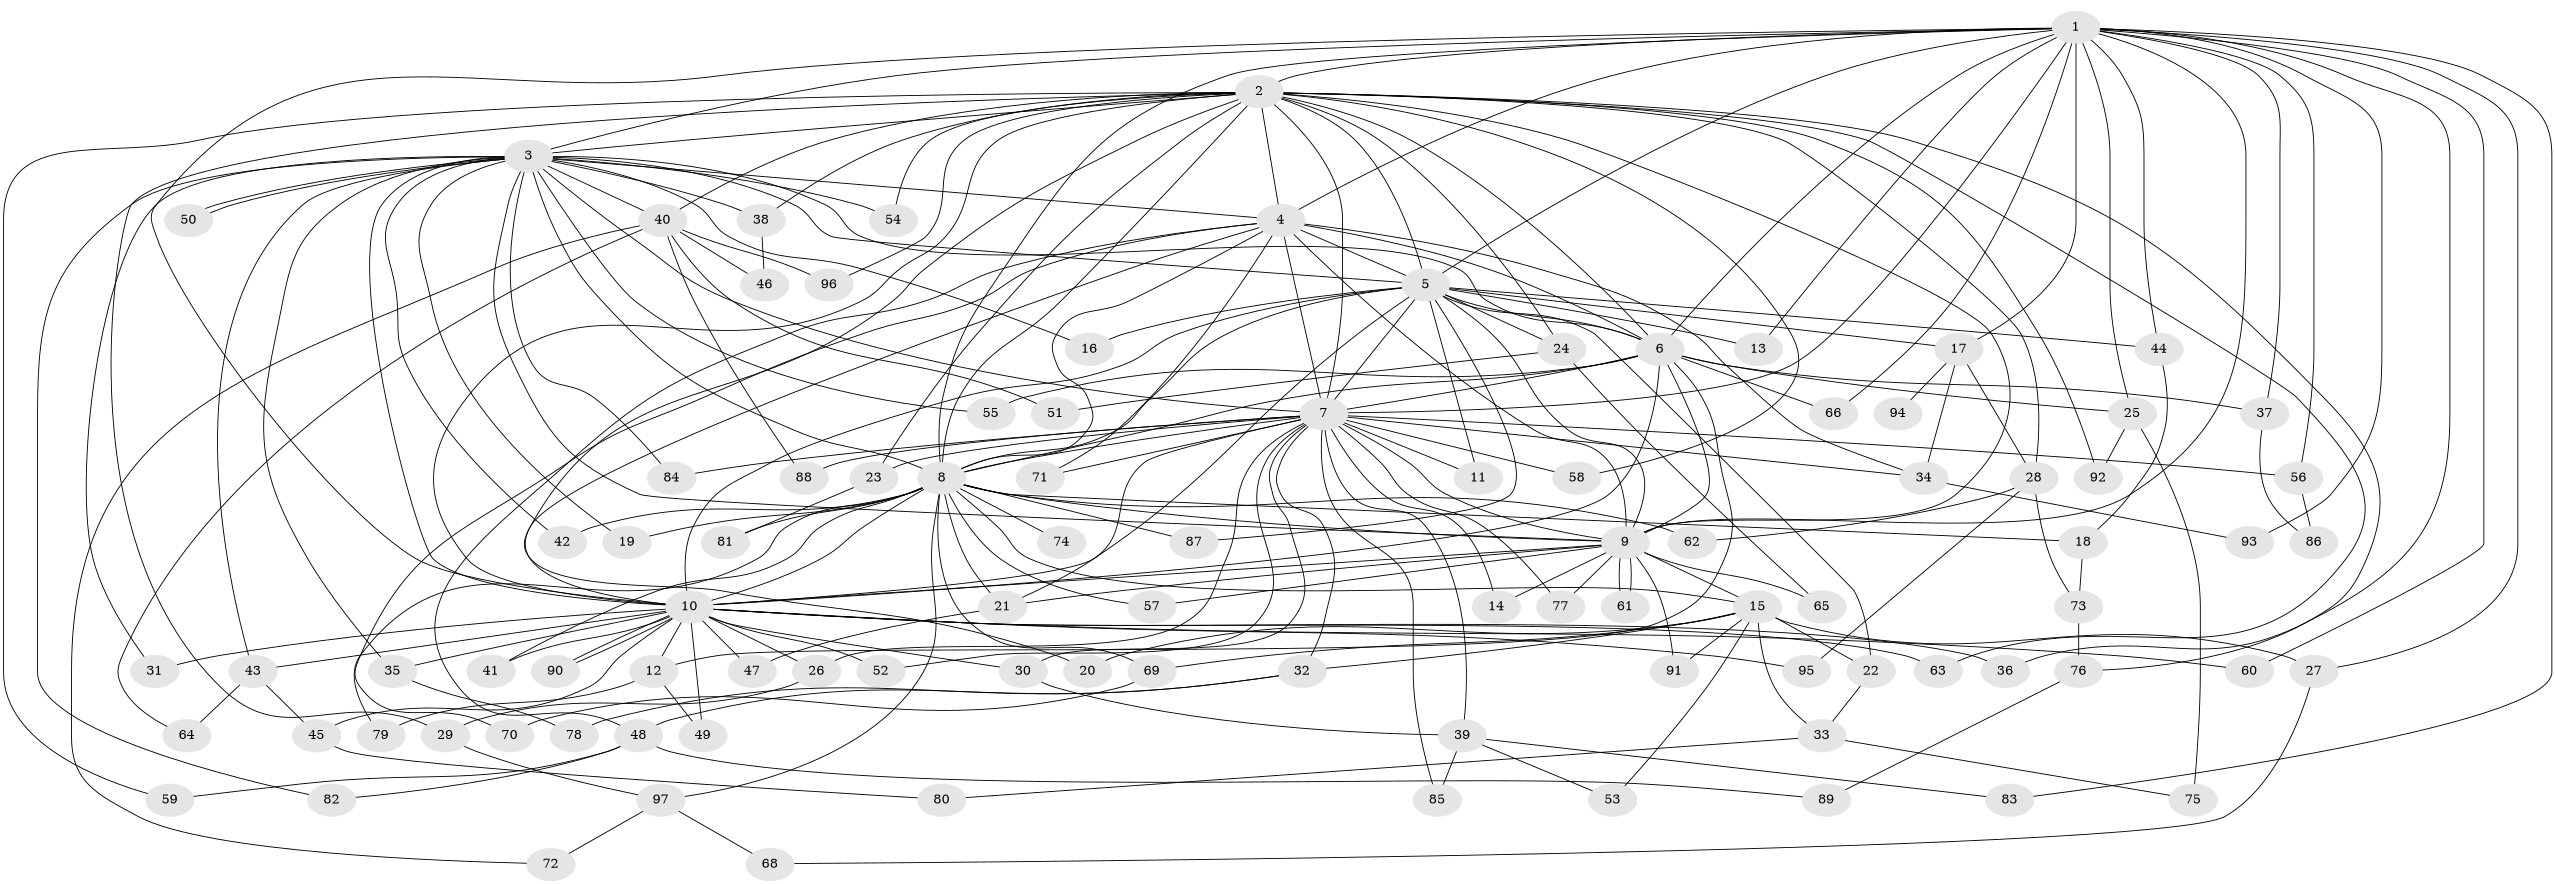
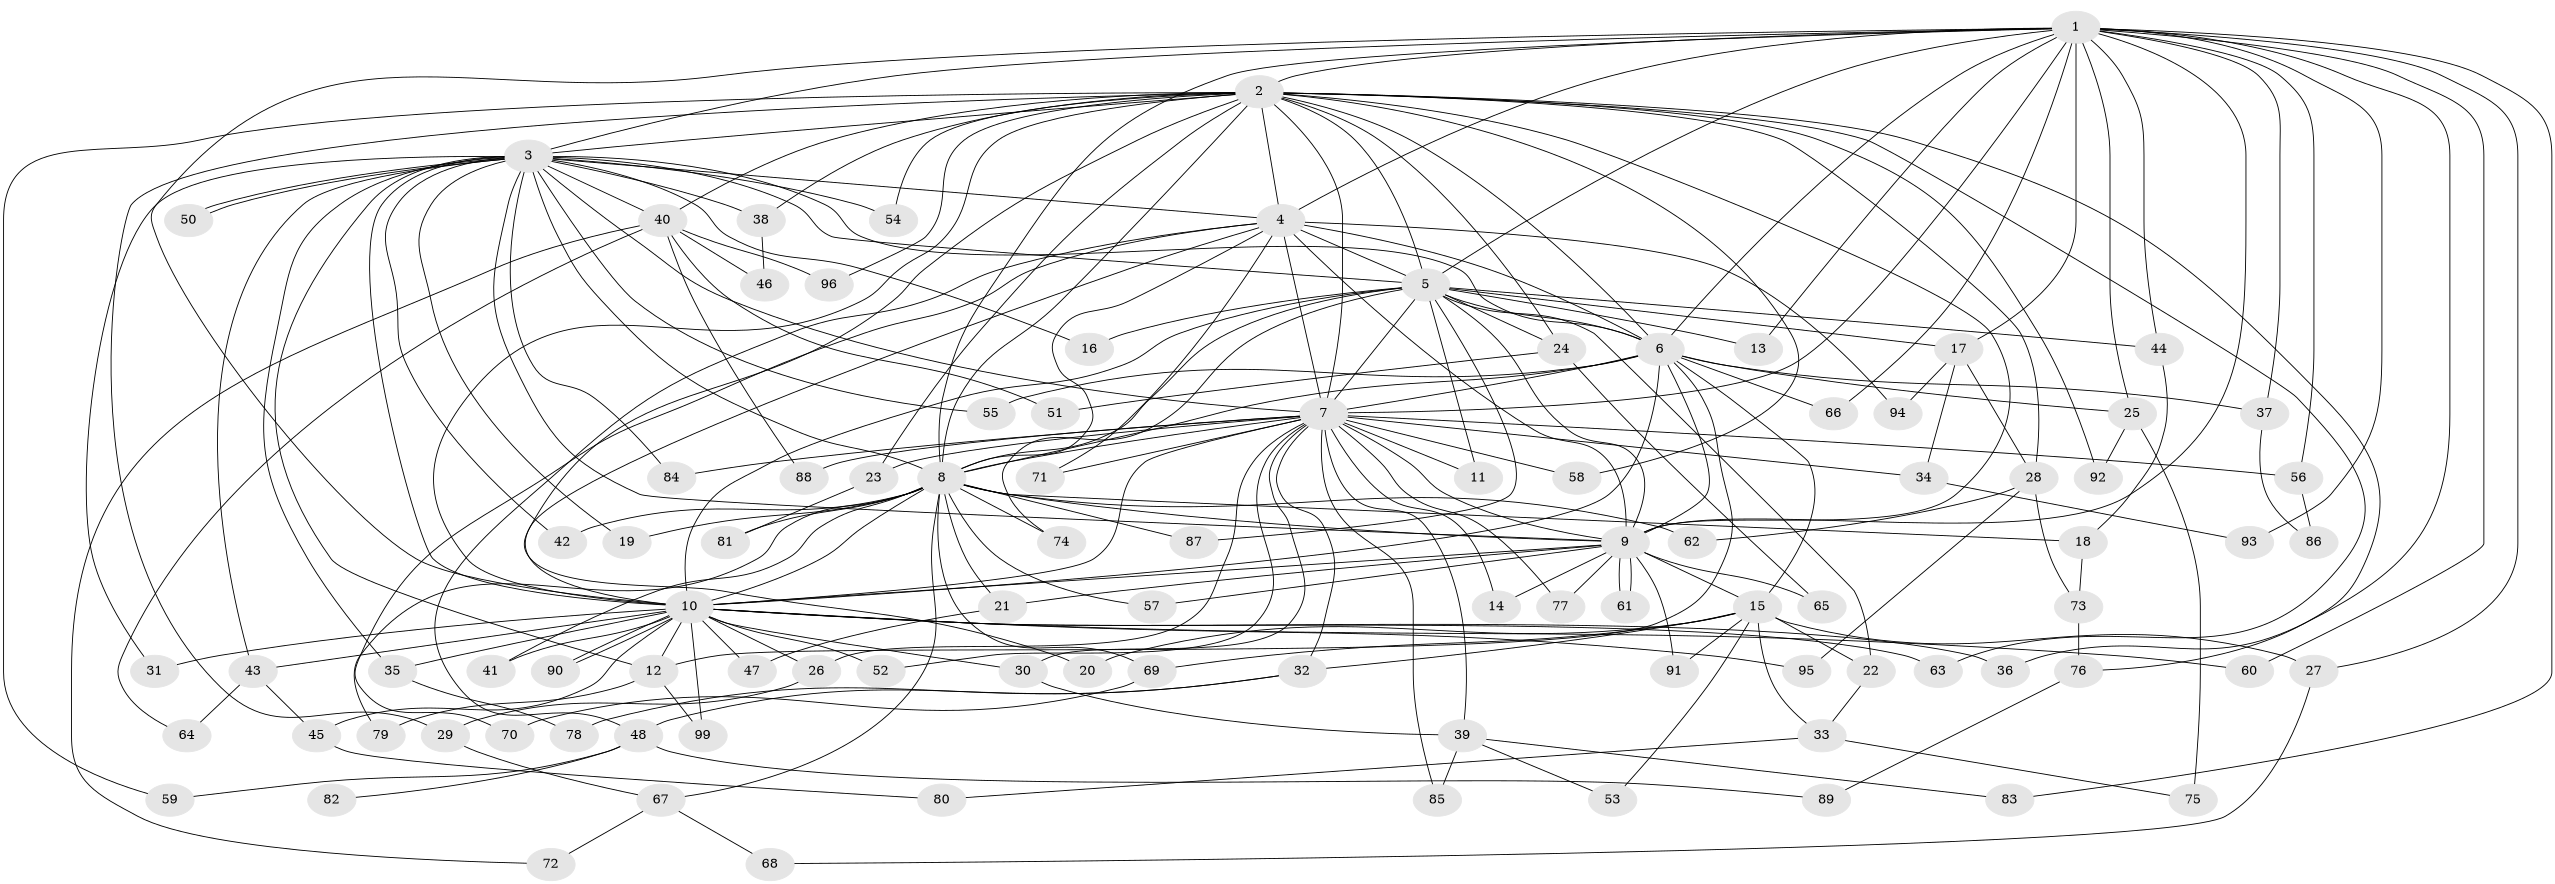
edge "4" -- "34": now "4" -- "94"
edge "3" -- "82": now "3" -- "12"
edge "5" -- "21": now "5" -- "74"
edge "8" -- "15": now "6" -- "15"
node "49": label "49" -> "99"
node "97": label "97" -> "67"
